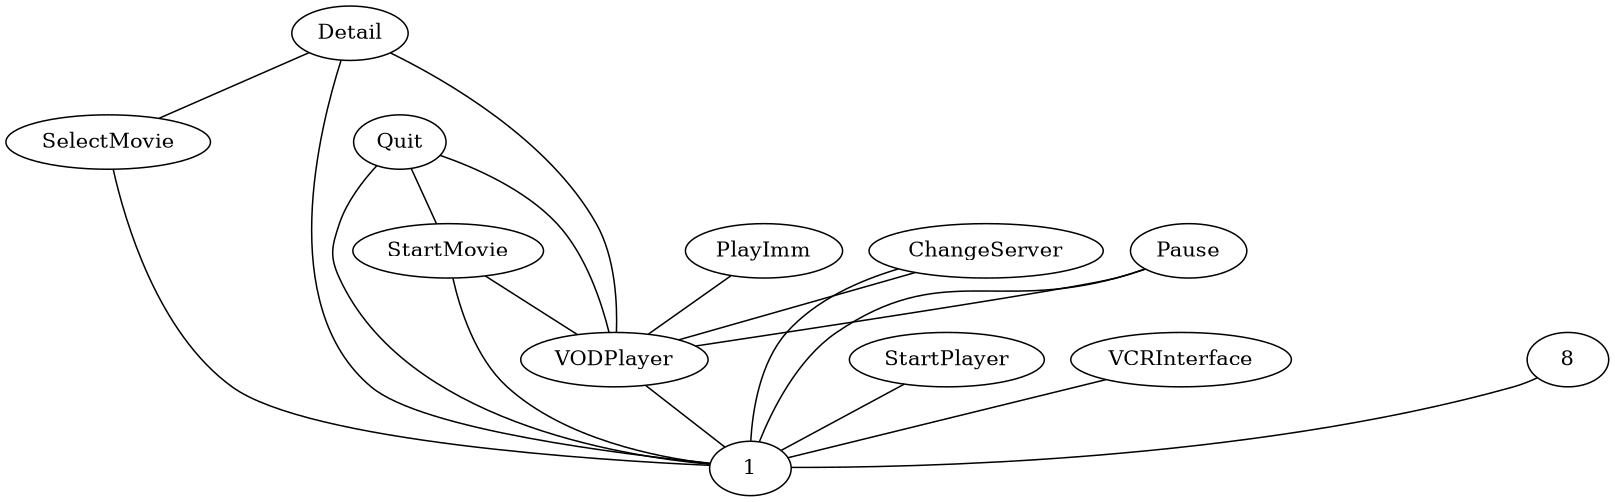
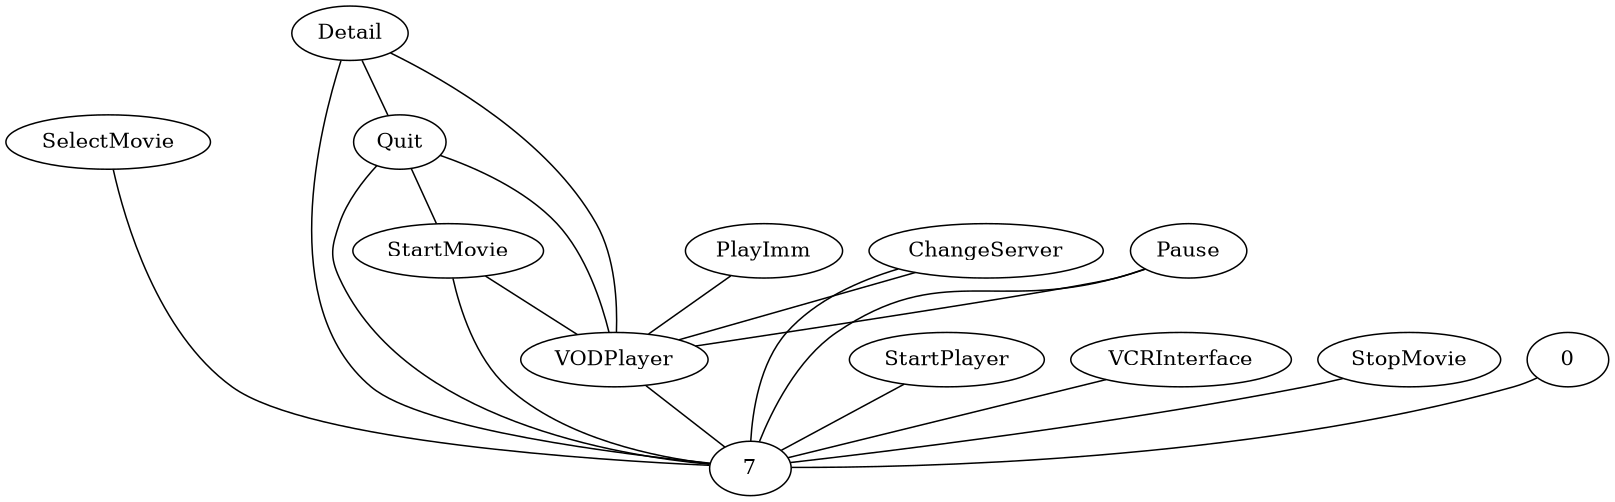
edge "Detail" -- "SelectMovie": now "Detail" -- "Quit"
node "StopMovie": added
node "8": label "8" -> "0"
node "1": label "1" -> "7"
